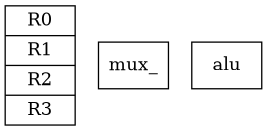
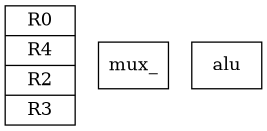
node "R0": text "R1" -> "R4"
